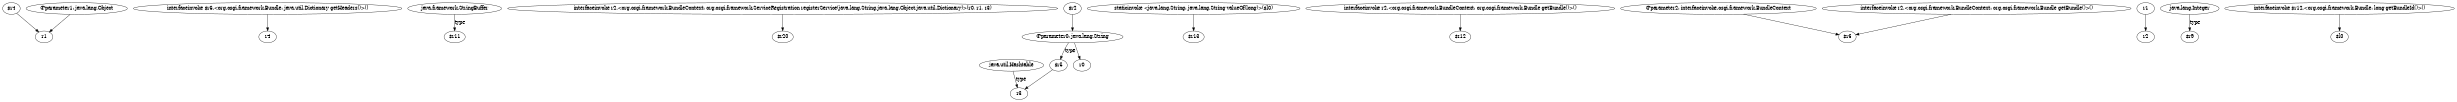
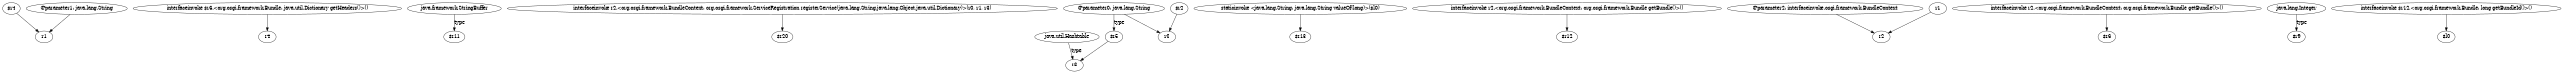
node "@parameter1: java.lang.Object": label "@parameter1: java.lang.Object" -> "@parameter1: java.lang.String"
edge "$r2" -> "@parameter0: java.lang.String": now "$r2" -> "r0"
edge "@parameter2: interfaceinvoke.osgi.framework.BundleContext" -> "$r6": now "@parameter2: interfaceinvoke.osgi.framework.BundleContext" -> "r2"
